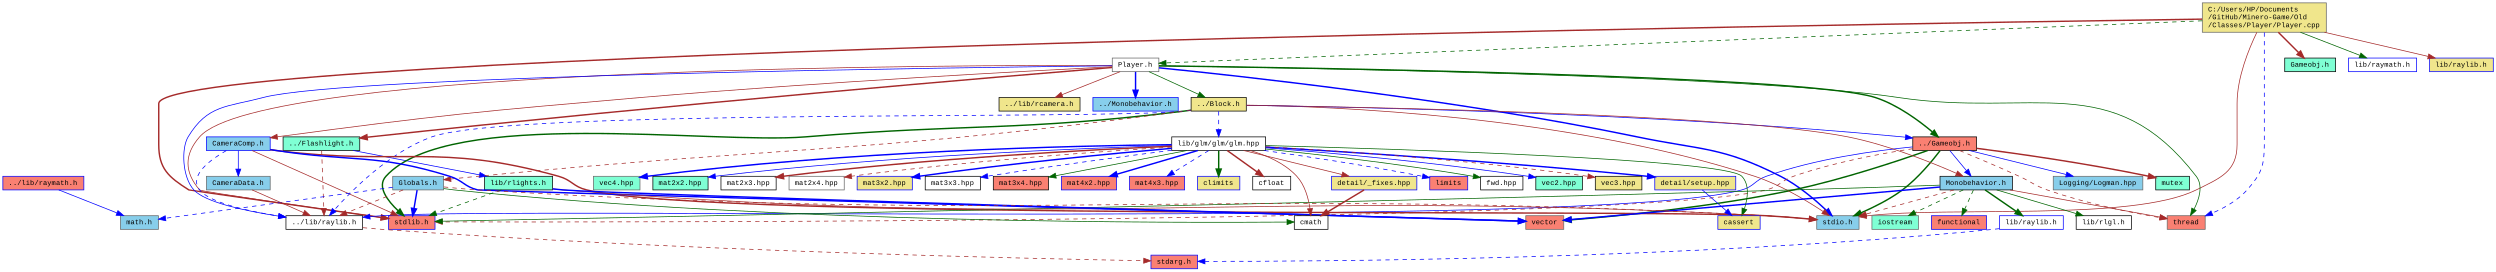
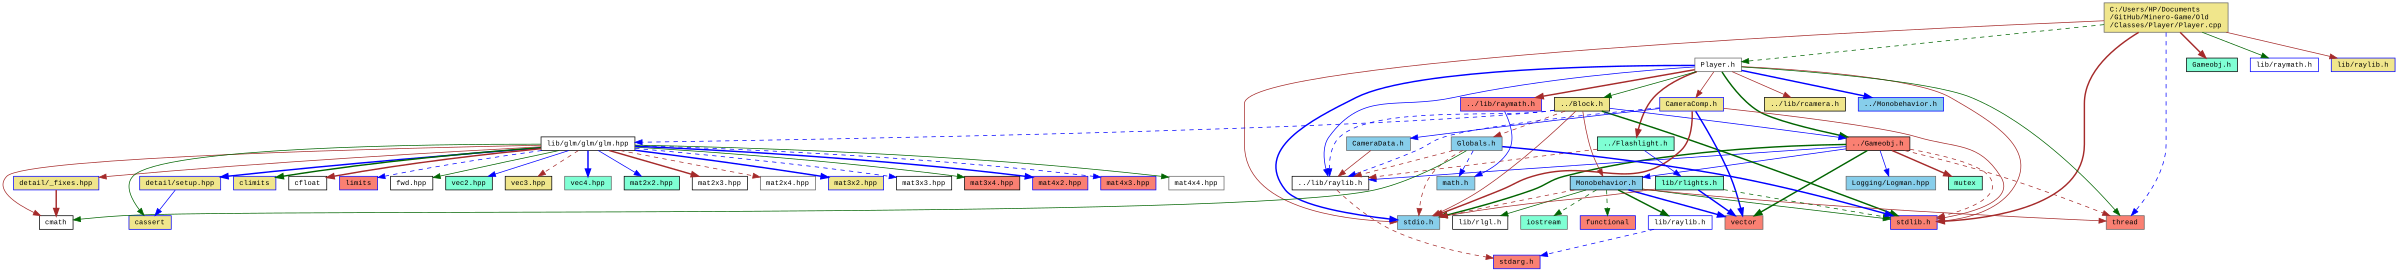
edge "Player.h" -> "../lib/raymath.h": added
node "CameraComp.h": fillcolor skyblue -> khaki
node "mat4x4.hpp": added
